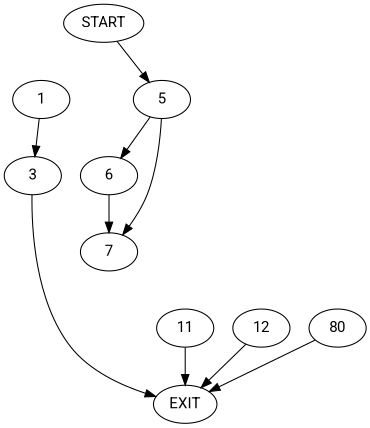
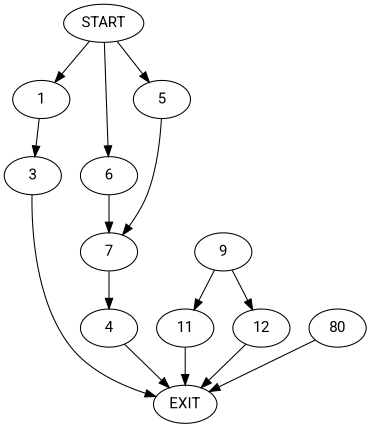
edge "START" -> "1": added
edge "5" -> "6": now "START" -> "6"
node "9": added
node "4": added
